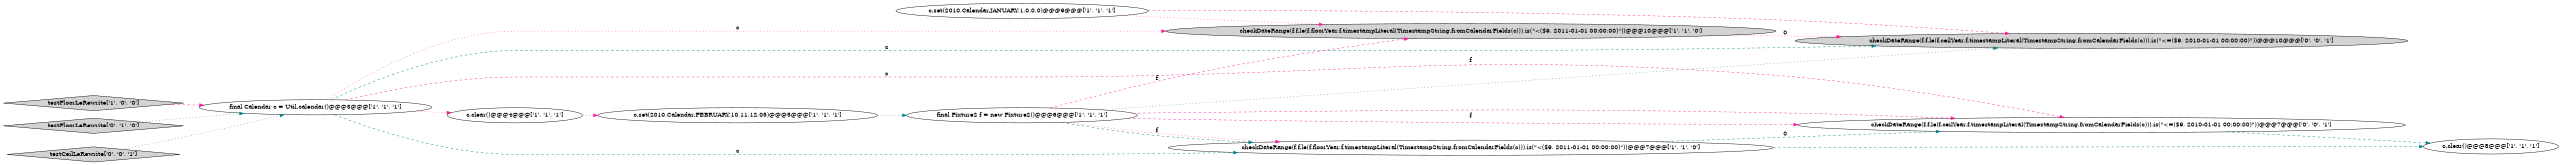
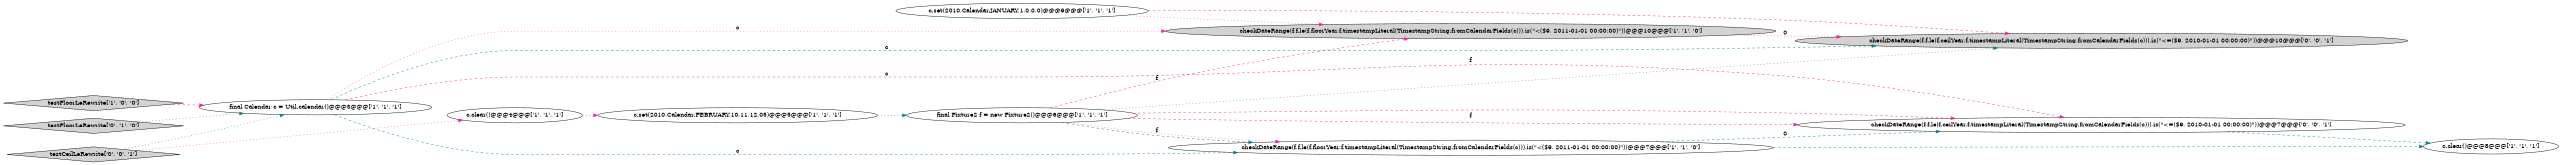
edge "final Calendar c = Util.calendar()@@@3@@@['1', '1', '1']" -> "c.clear()@@@4@@@['1', '1', '1']": now "testCeilLeRewrite['0', '0', '1']" -> "c.clear()@@@4@@@['1', '1', '1']"
